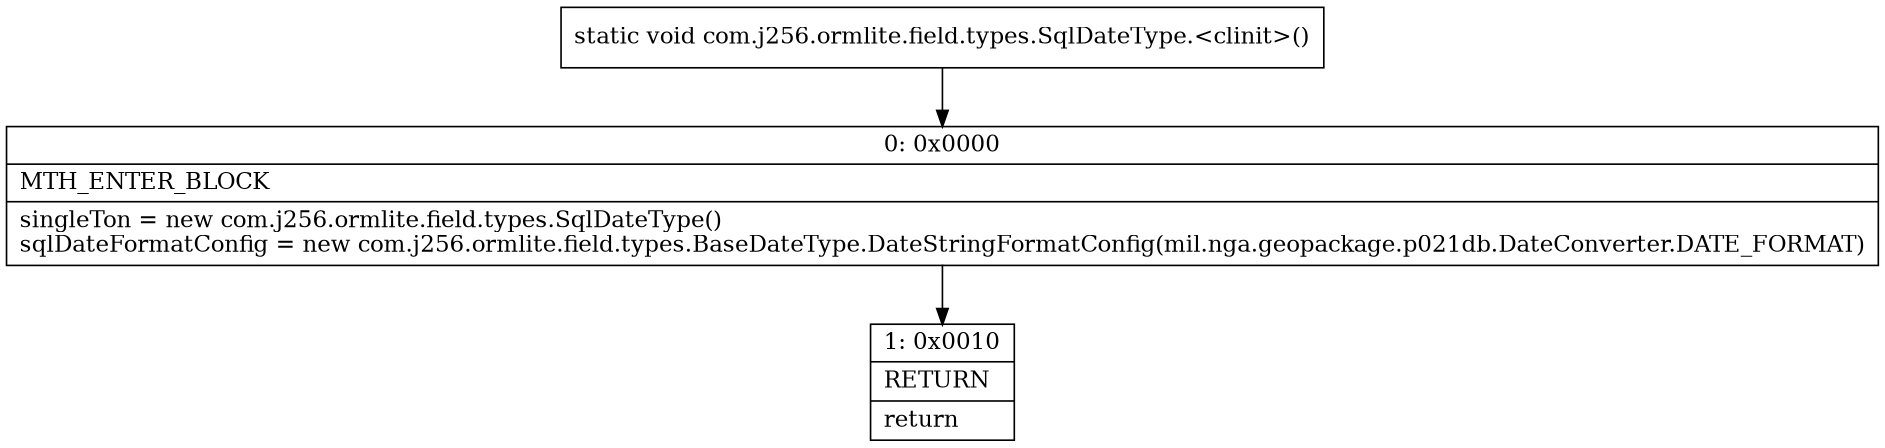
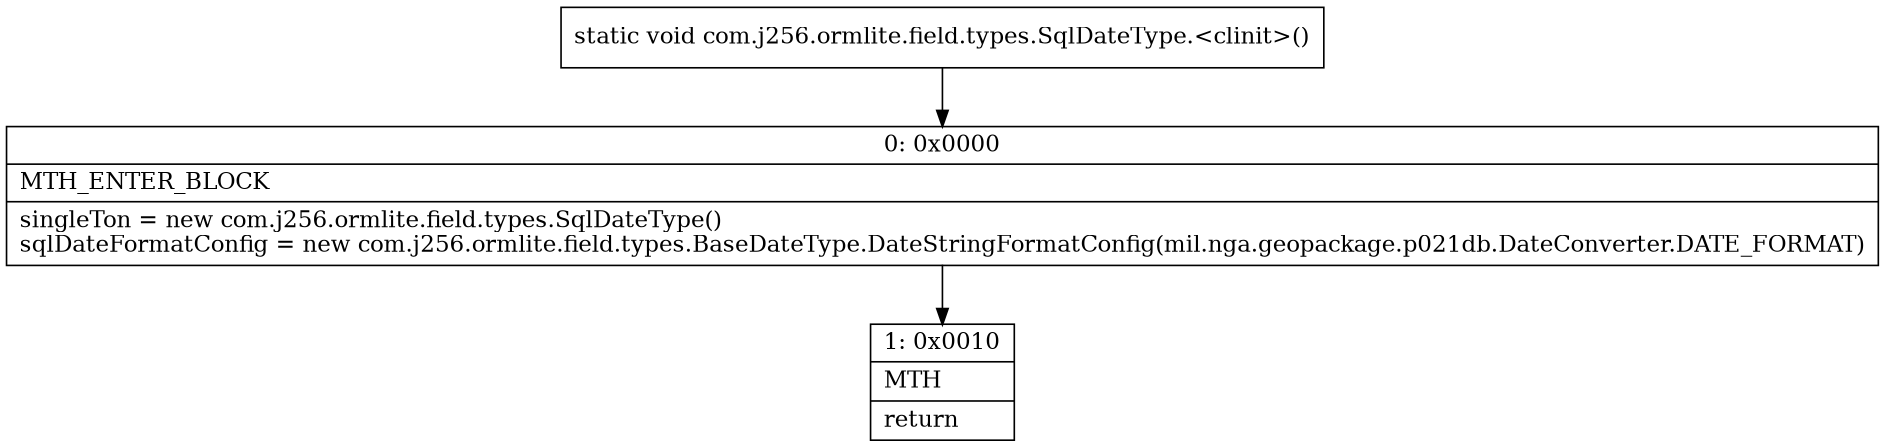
node "1: 0x0010": text "RETURN" -> "MTH"
